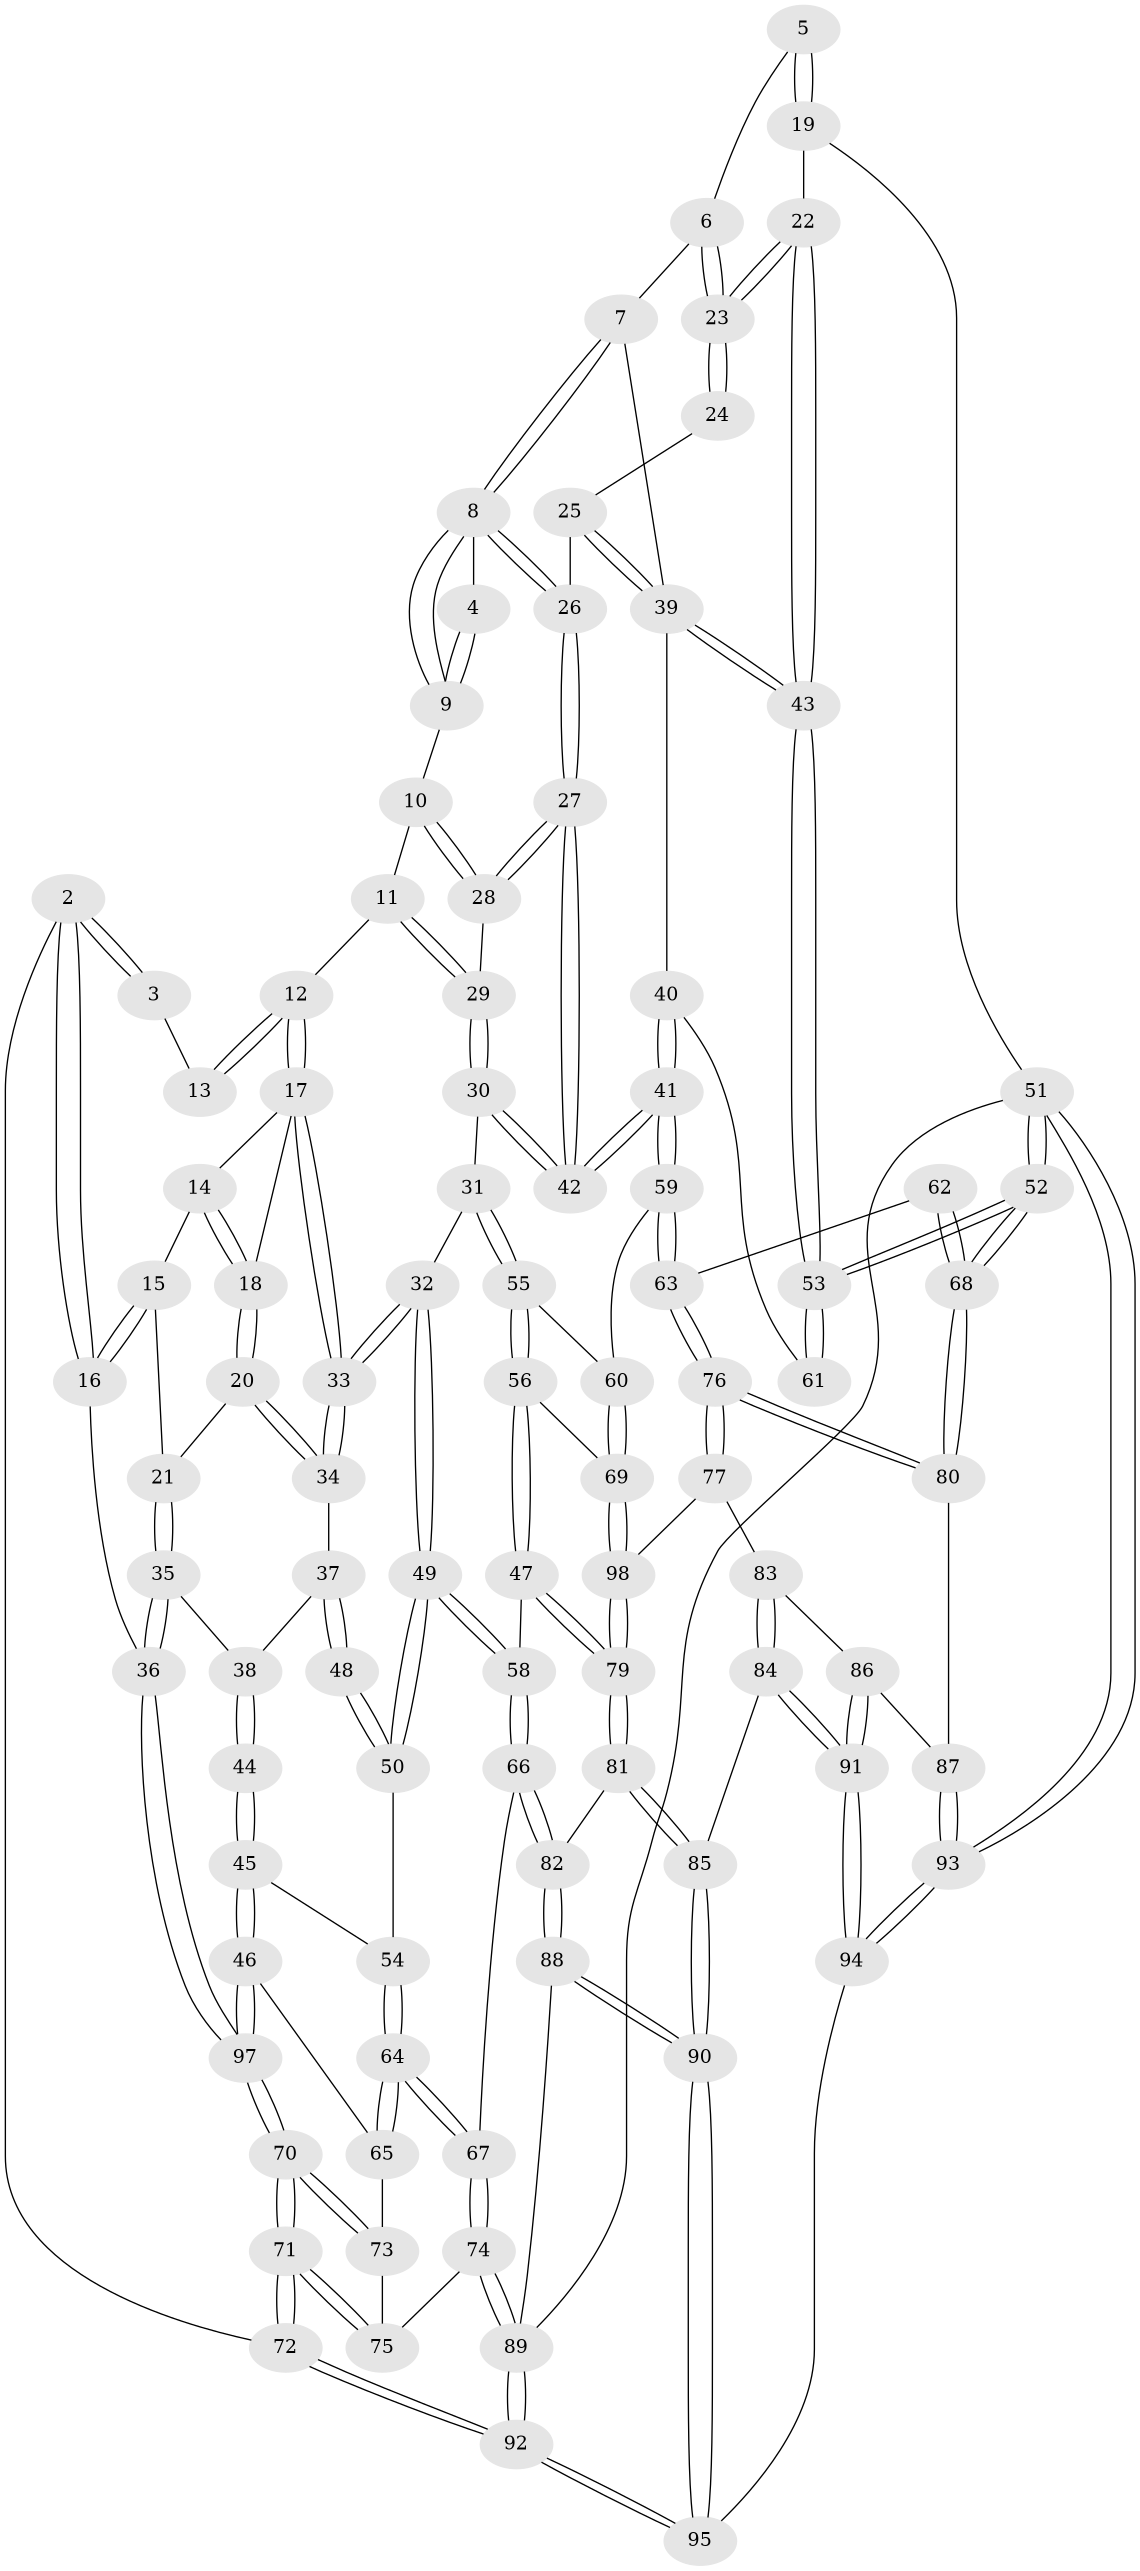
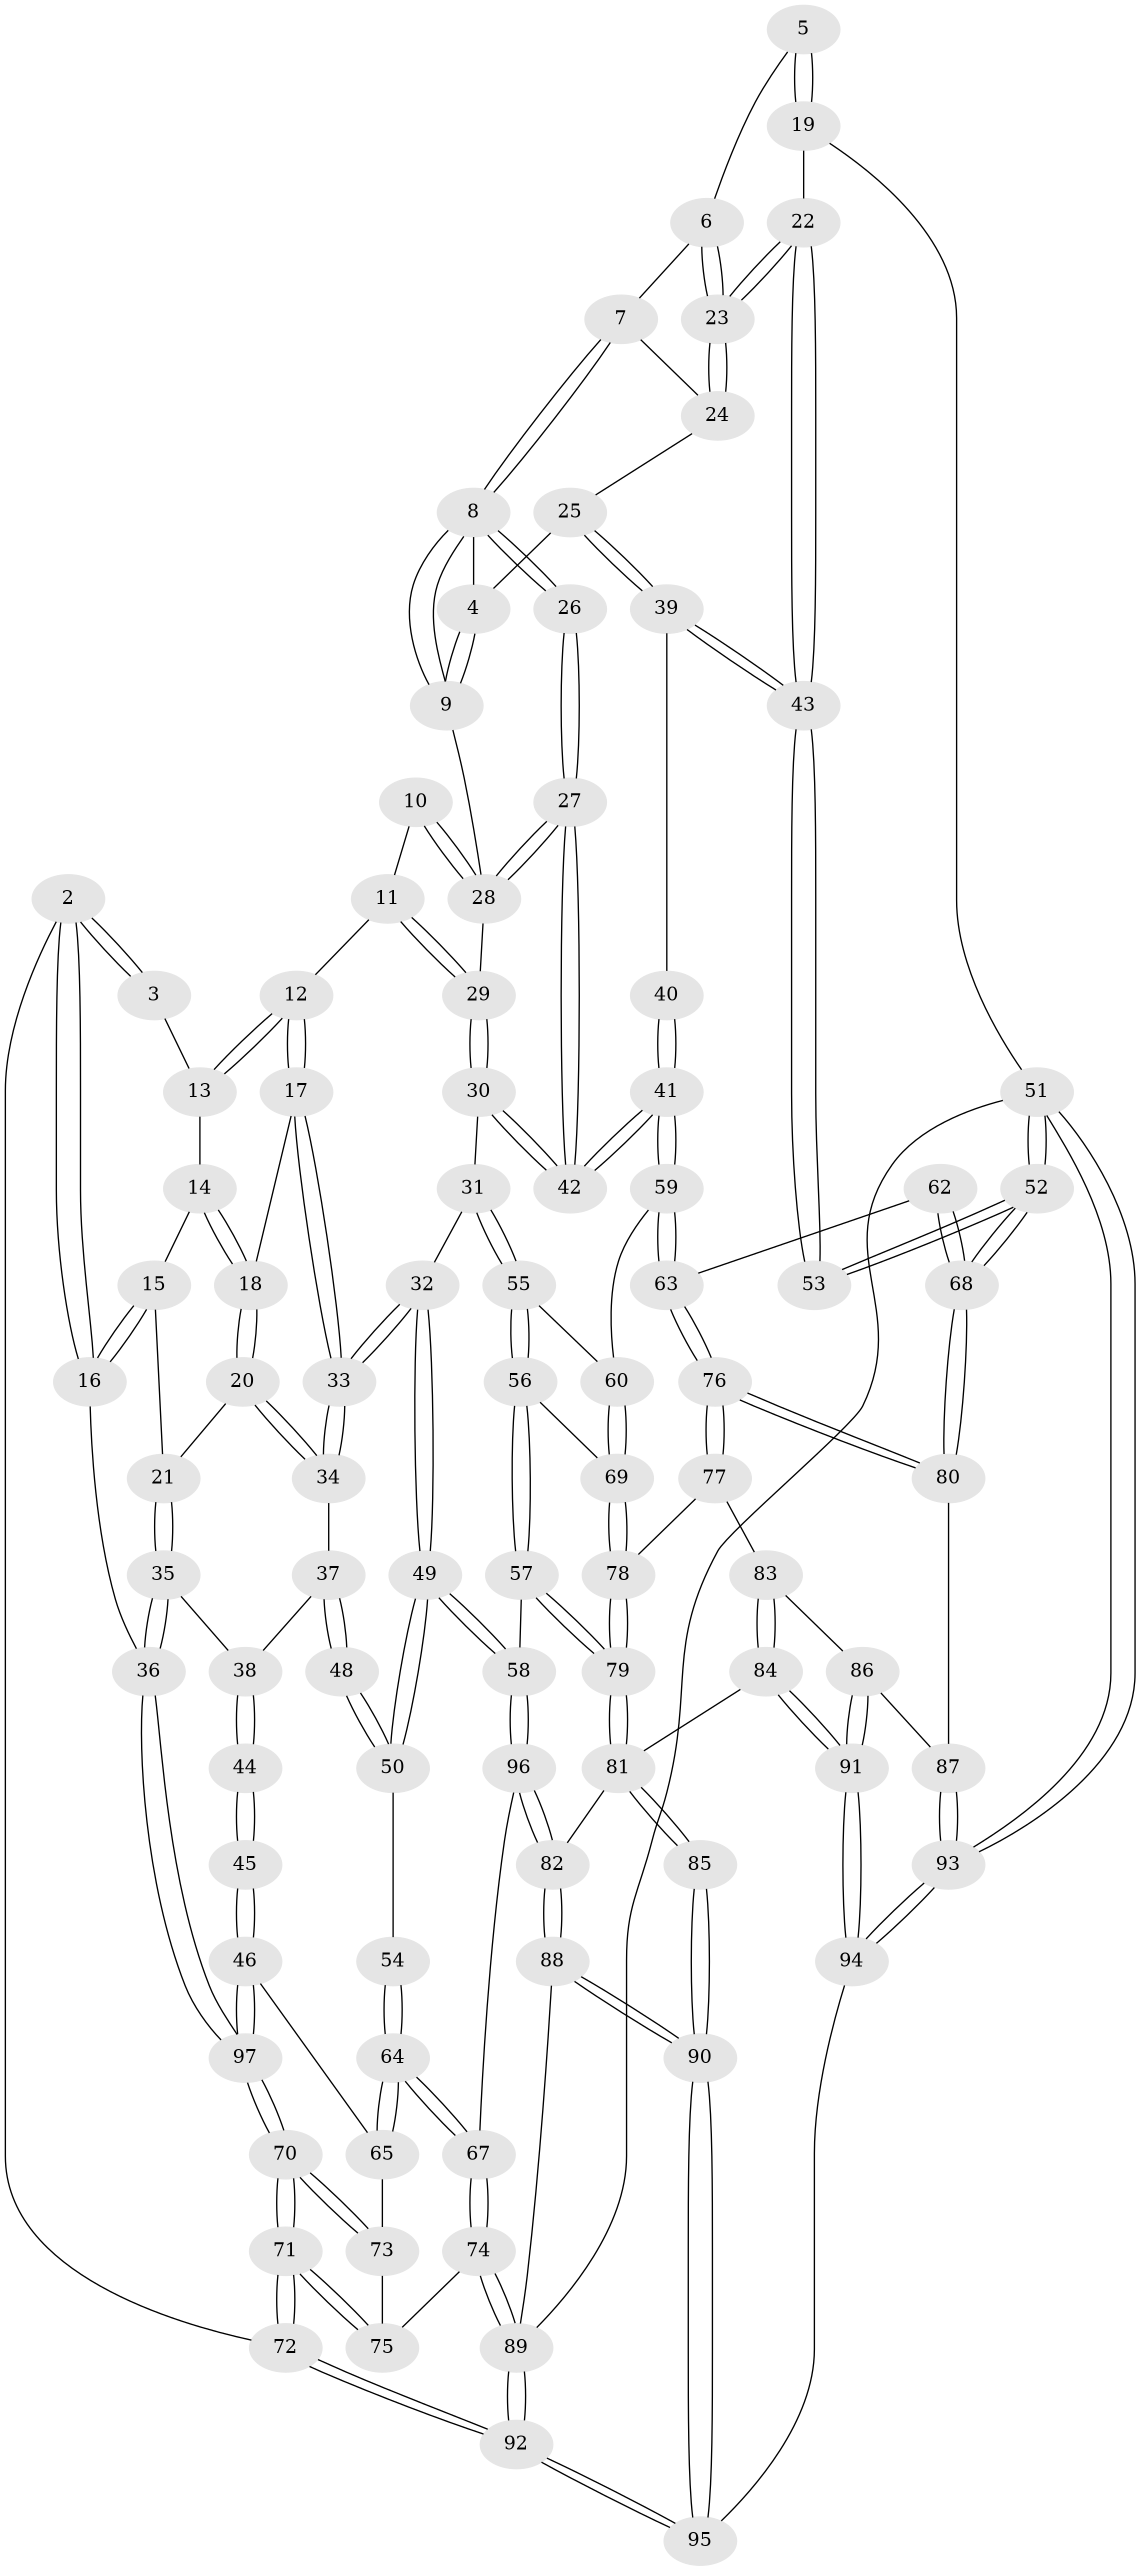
edge "7" -- "39": now "7" -- "24"
edge "25" -- "26": now "25" -- "4"
edge "9" -- "10": now "9" -- "28"
edge "17" -- "14": now "13" -- "14"
node "61": removed
node "47": label "47" -> "57"
node "98": label "98" -> "78"
node "66": label "66" -> "96"
edge "84" -- "85": now "84" -- "81"
edge "45" -- "54": removed
